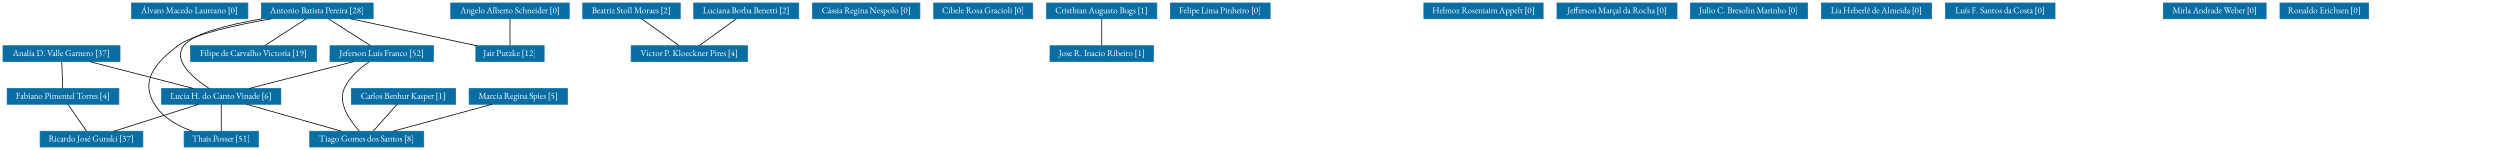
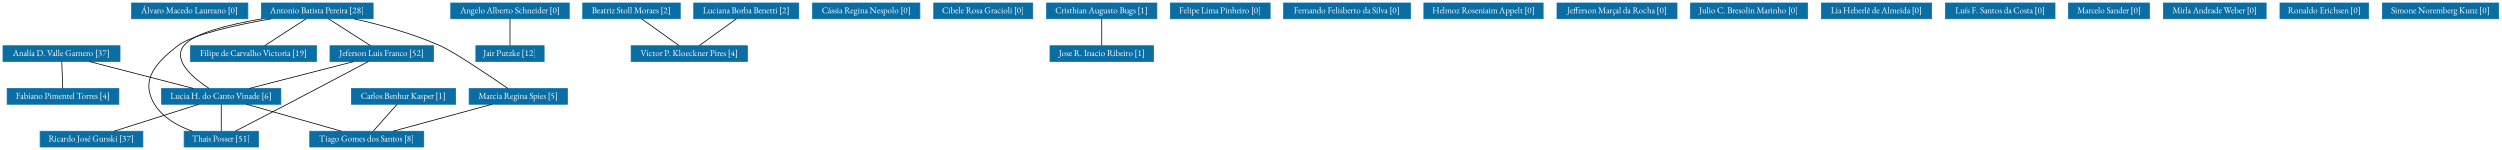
node "Fernando Felisberto da Silva [0]": added
node "Marcelo Sander [0]": added
node "Simone Noremberg Kunz [0]": added
edge "Antonio Batista Pereira [28]" -- "Jair Putzke [12]": now "Antonio Batista Pereira [28]" -- "Marcia Regina Spies [5]"
edge "Jeferson Luis Franco [52]" -- "Tiago Gomes dos Santos [8]": now "Jeferson Luis Franco [52]" -- "Thais Posser [51]"
edge "Fabiano Pimentel Torres [4]" -- "Ricardo José Gunski [37]": removed
